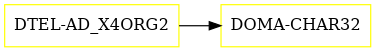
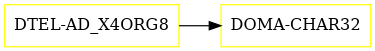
node "DTEL-AD_X4ORG2": label "DTEL-AD_X4ORG2" -> "DTEL-AD_X4ORG8"
